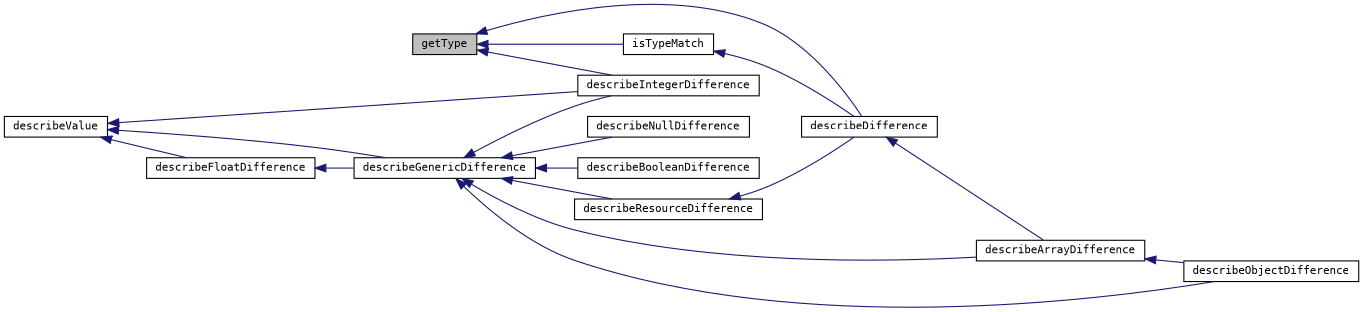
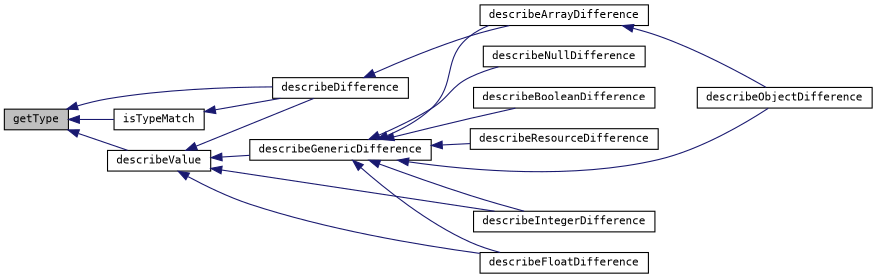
edge "describeIntegerDifference" -> "getType": now "describeValue" -> "getType"
edge "describeGenericDifference" -> "describeFloatDifference": reversed
edge "describeDifference" -> "describeResourceDifference": now "describeDifference" -> "describeValue"
